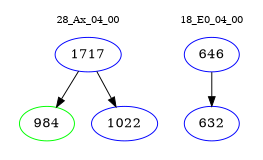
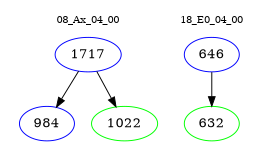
cluster "28_Ax_04_00": label "28_Ax_04_00" -> "08_Ax_04_00"
node "984": color green -> blue
node "1022": color blue -> green
node "632": color blue -> green
